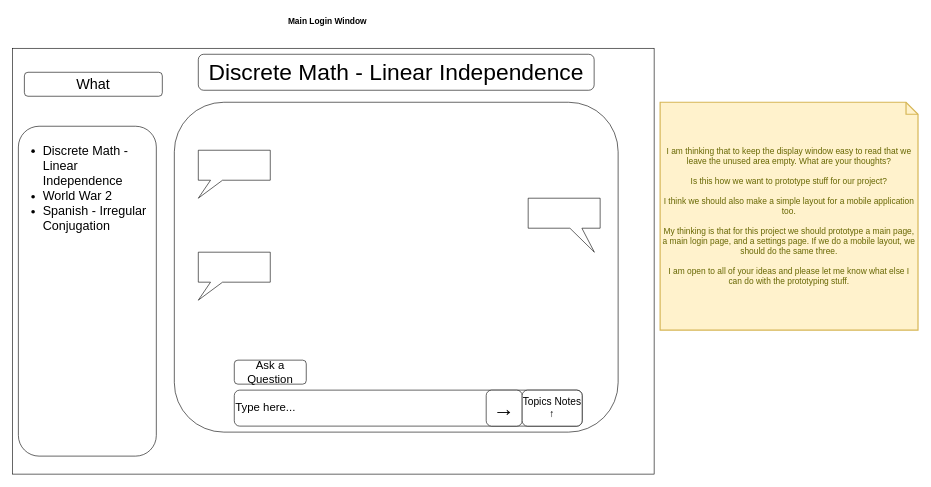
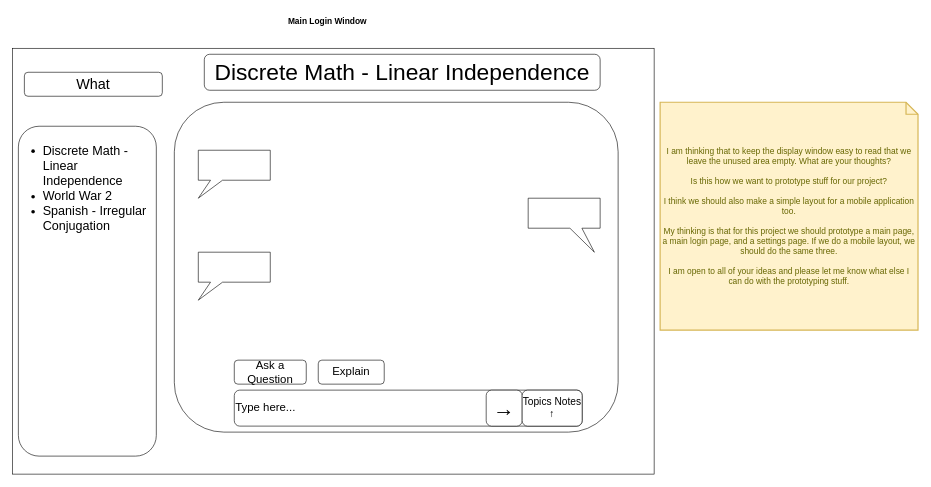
node "Discrete Math - Linear Independence": moved (396, 72) -> (402, 72)
node "Explain": added
